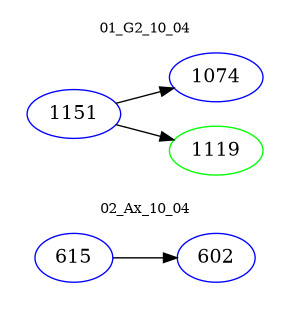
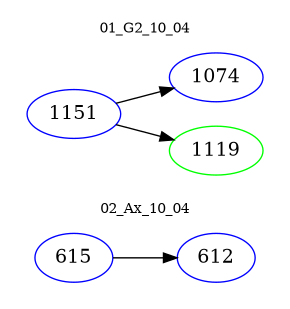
node "602": label "602" -> "612"
